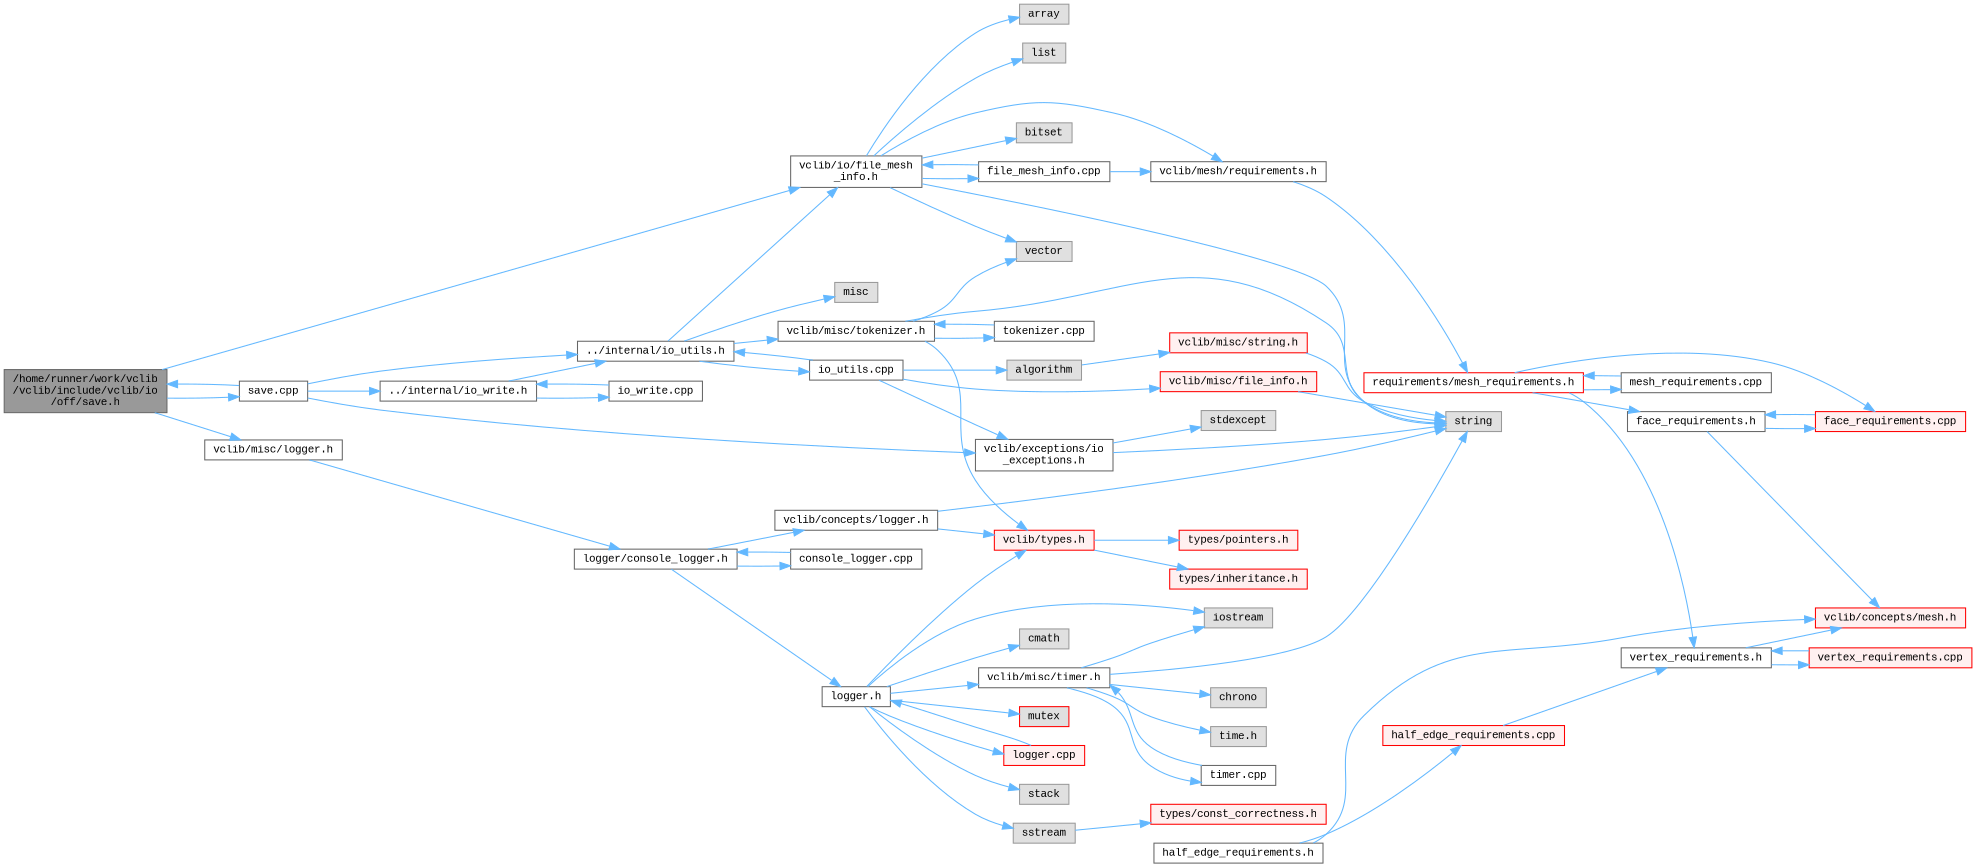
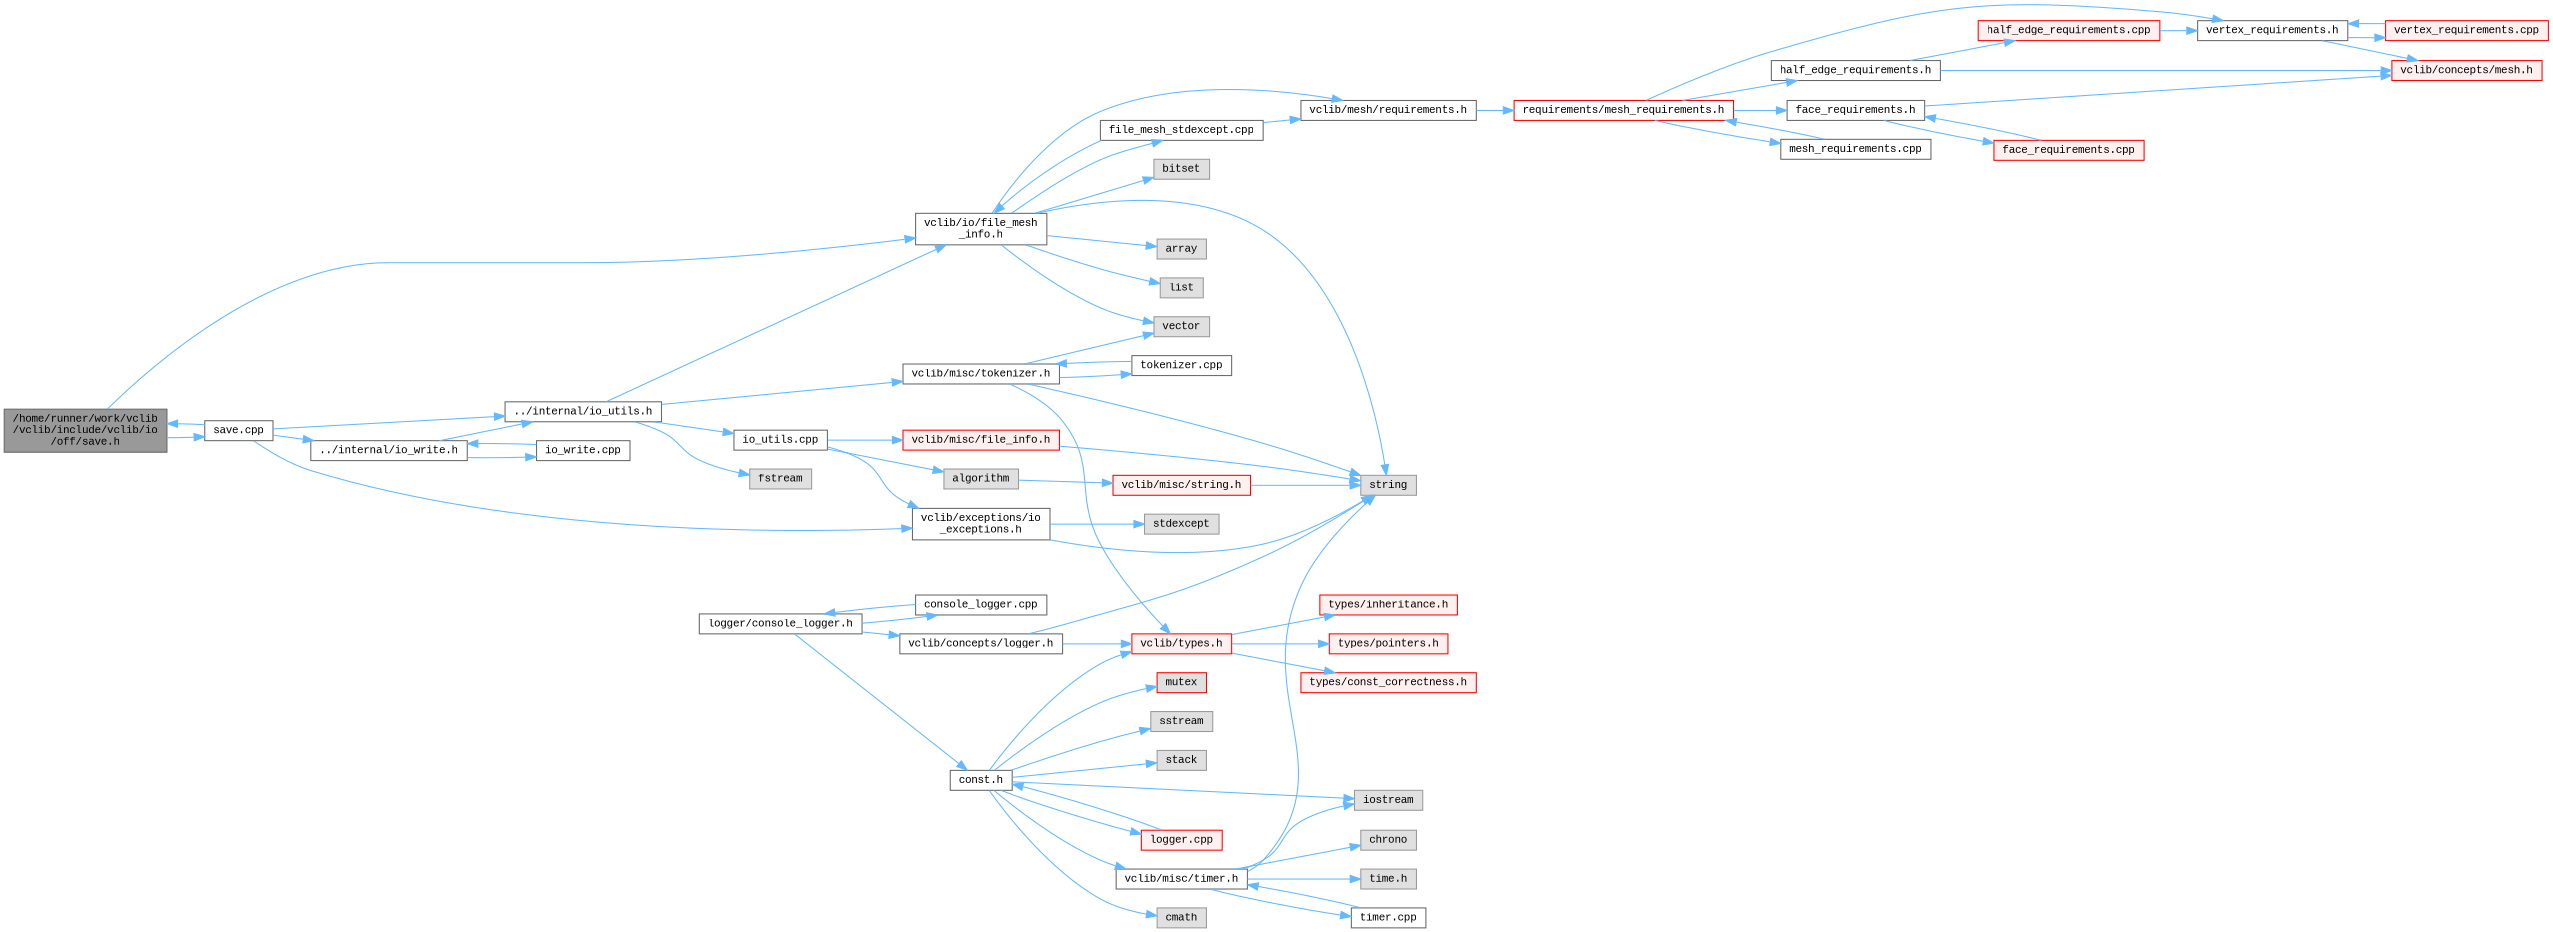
node "file_mesh_info.cpp": label "file_mesh_info.cpp" -> "file_mesh_stdexcept.cpp"
node "misc": label "misc" -> "fstream"
edge "requirements/mesh_requirements.h" -> "face_requirements.cpp": now "requirements/mesh_requirements.h" -> "half_edge_requirements.h"
edge "io_utils.cpp" -> "../internal/io_utils.h": removed
node "vclib/misc/logger.h": removed
node "logger.h": label "logger.h" -> "const.h"
edge "sstream" -> "types/const_correctness.h": now "vclib/types.h" -> "types/const_correctness.h"
